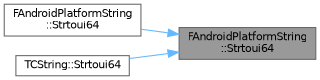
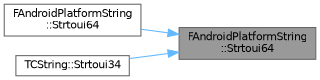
node "TCString::Strtoui64": label "TCString::Strtoui64" -> "TCString::Strtoui34"
